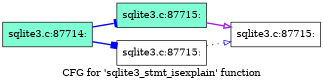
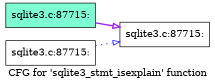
node "sqlite3.c:87714:": removed
